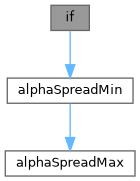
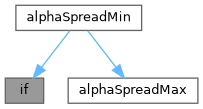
edge "if" -> "alphaSpreadMin": reversed
